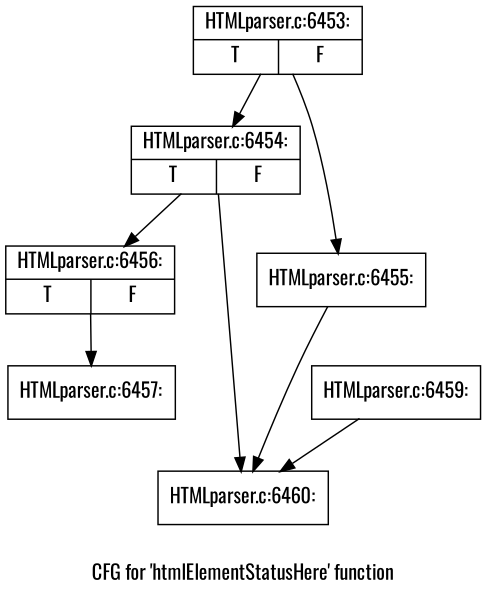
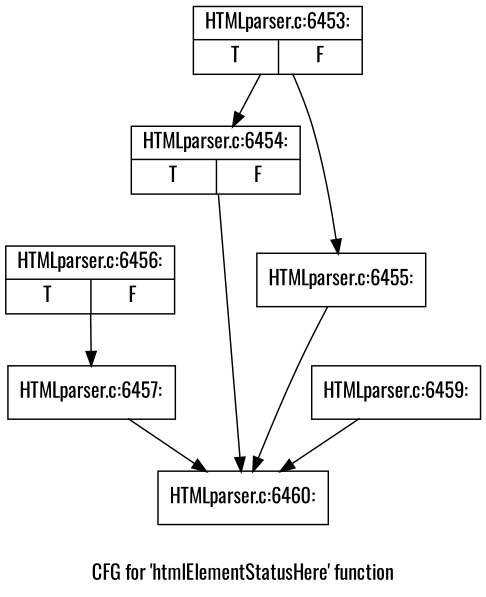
edge "HTMLparser.c:6454:" -> "HTMLparser.c:6456:": removed
edge "HTMLparser.c:6457:" -> "HTMLparser.c:6460:": added
